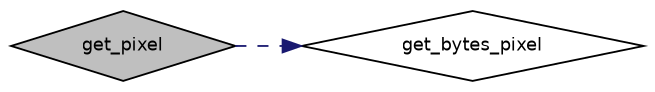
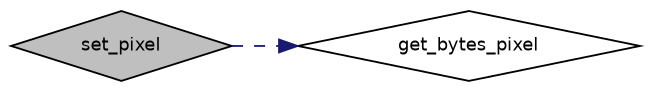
node "get_pixel": label "get_pixel" -> "set_pixel"
